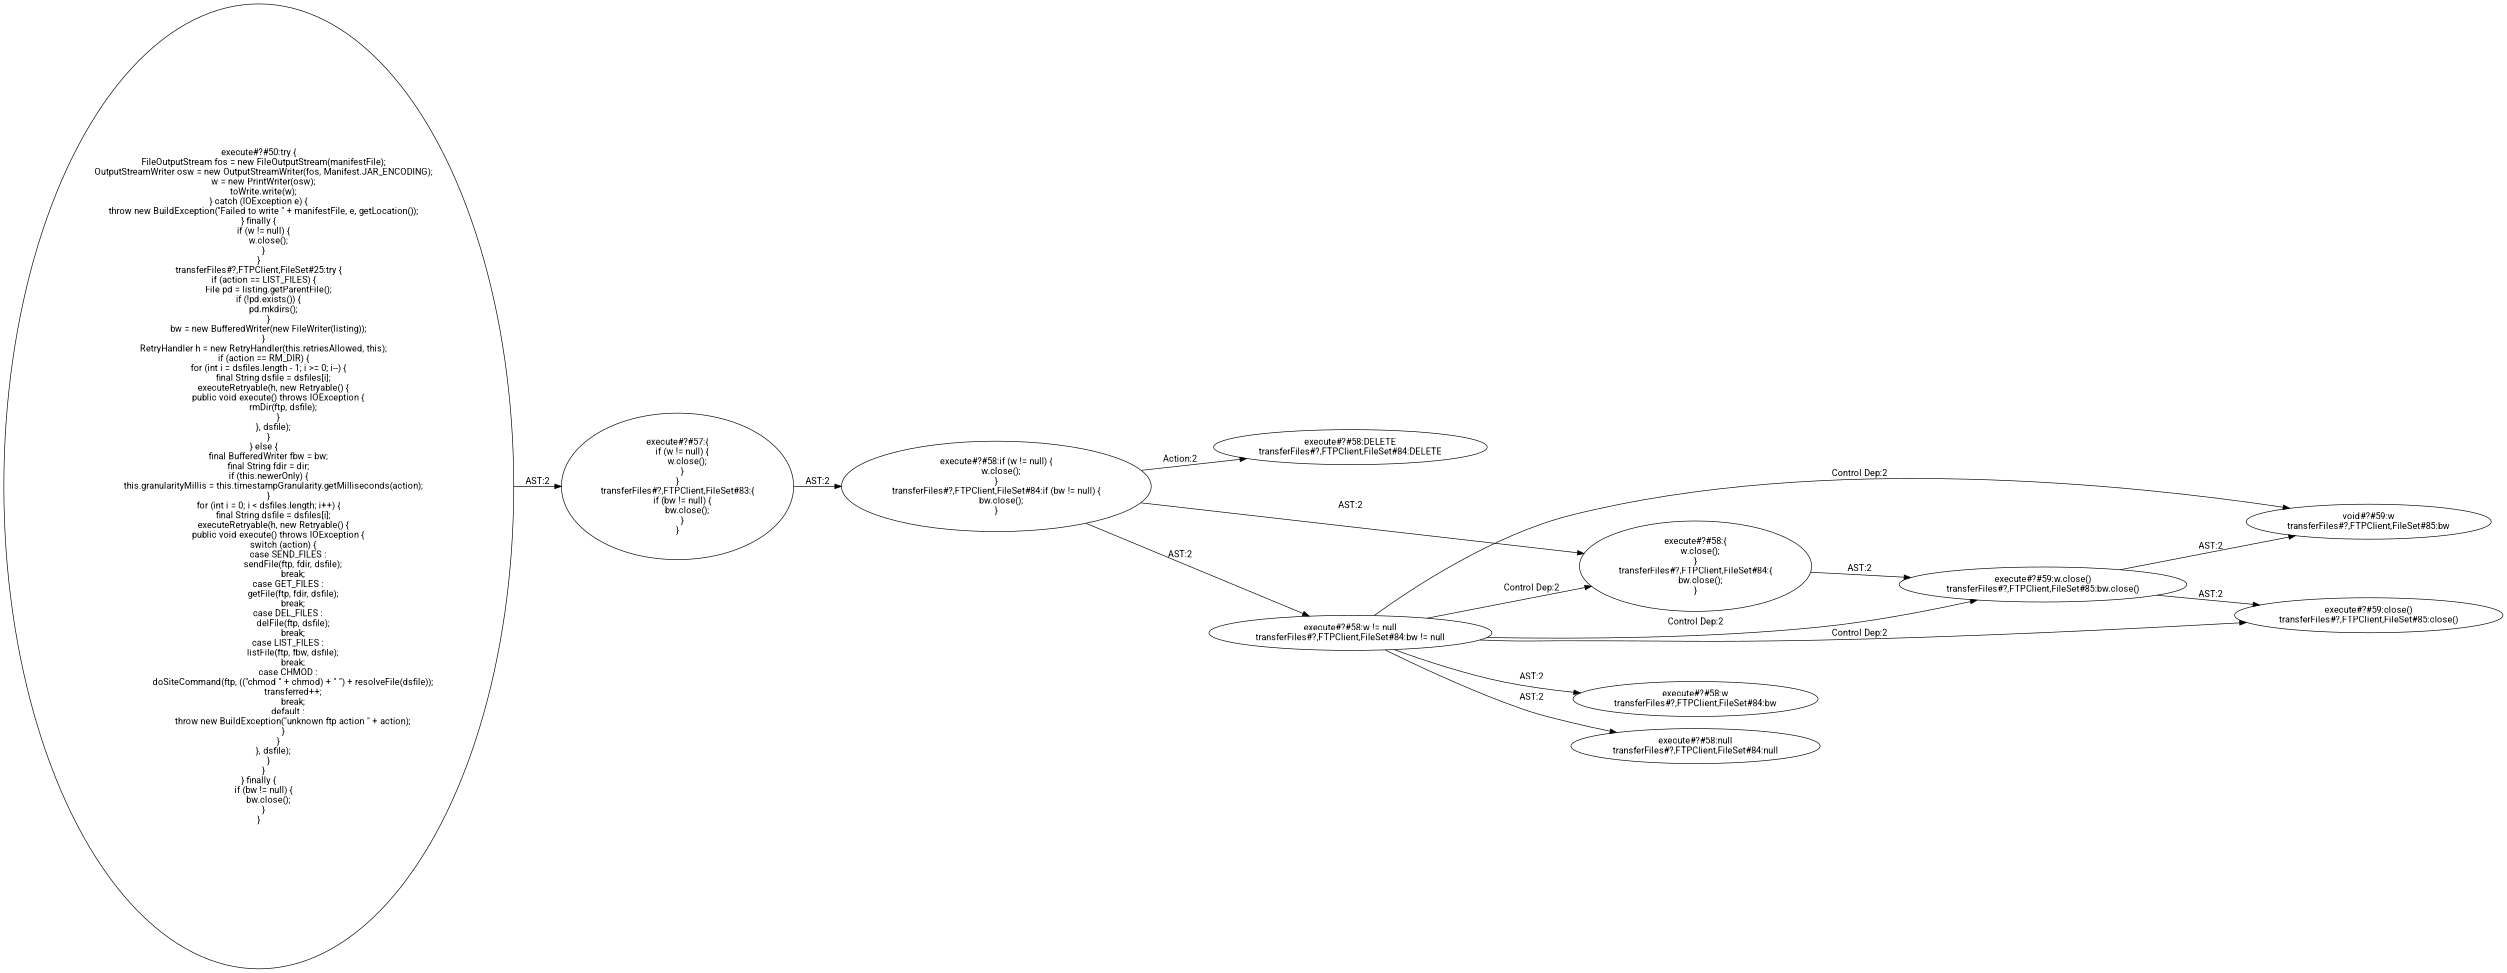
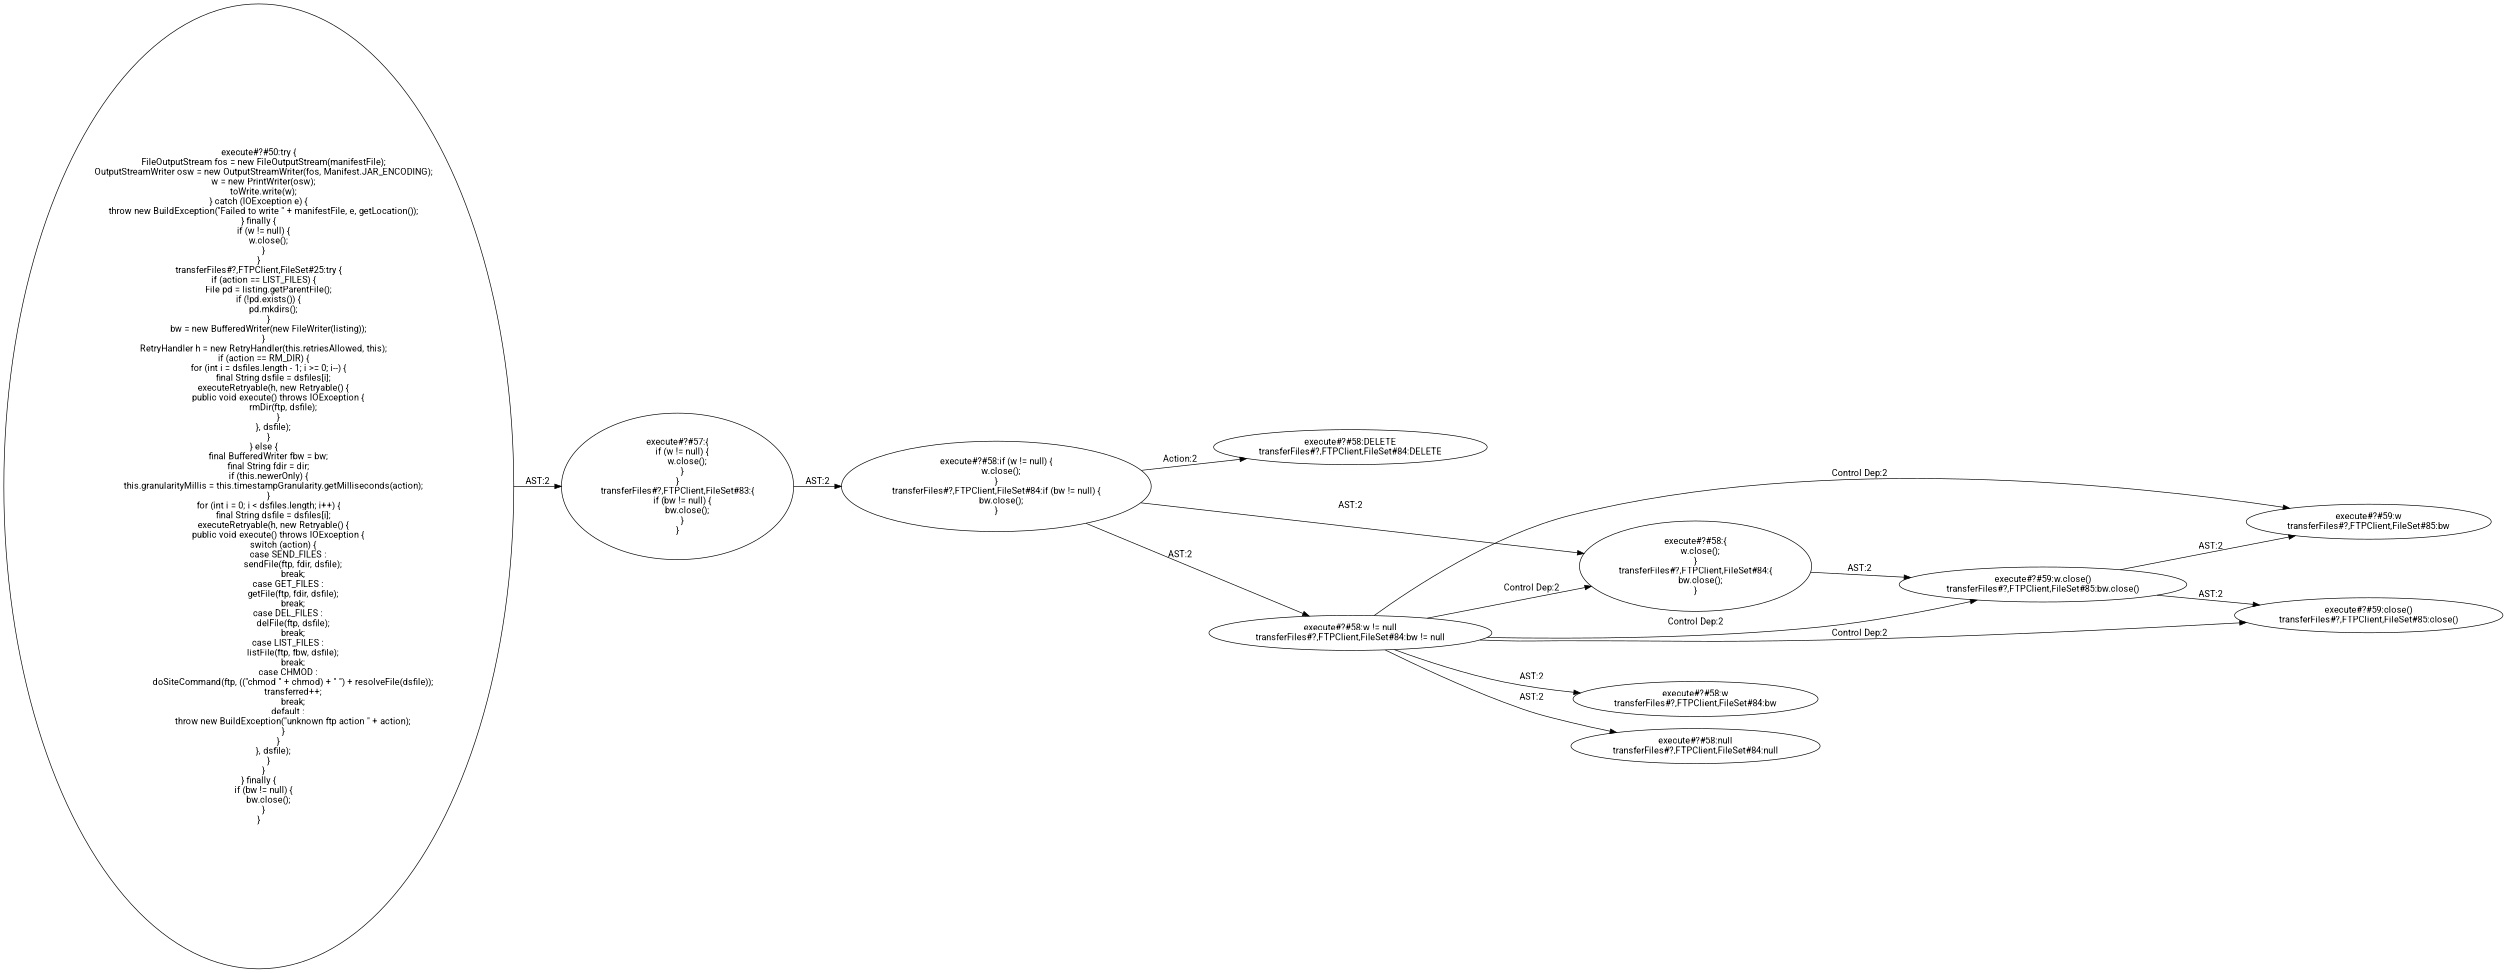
node "void#?#59:w transferFiles#?,FTPClient,FileSet#85:bw": label "void#?#59:w transferFiles#?,FTPClient,FileSet#85:bw" -> "execute#?#59:w transferFiles#?,FTPClient,FileSet#85:bw"
